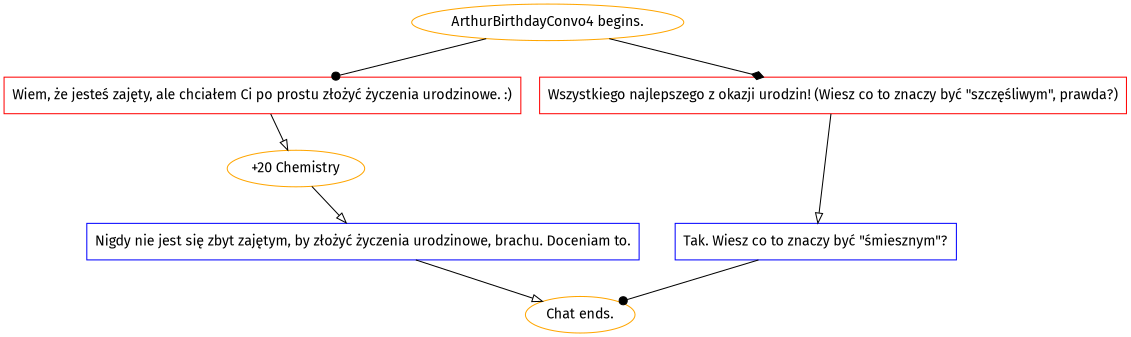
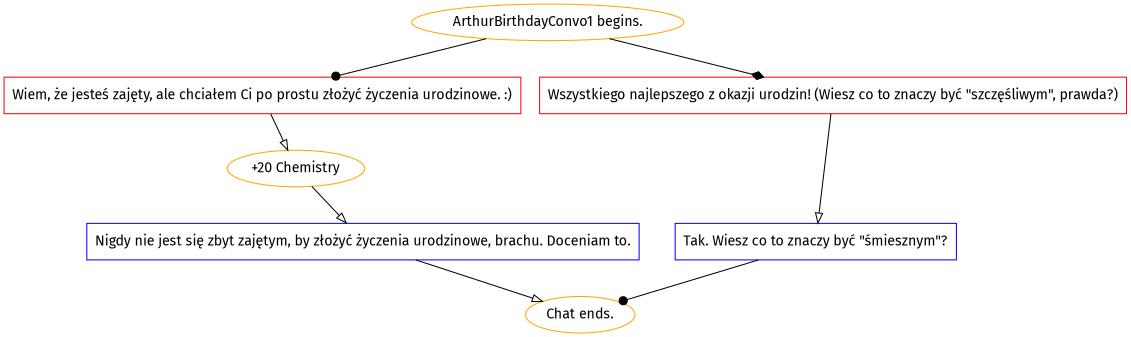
node "ArthurBirthdayConvo4 begins.": label "ArthurBirthdayConvo4 begins." -> "ArthurBirthdayConvo1 begins."
